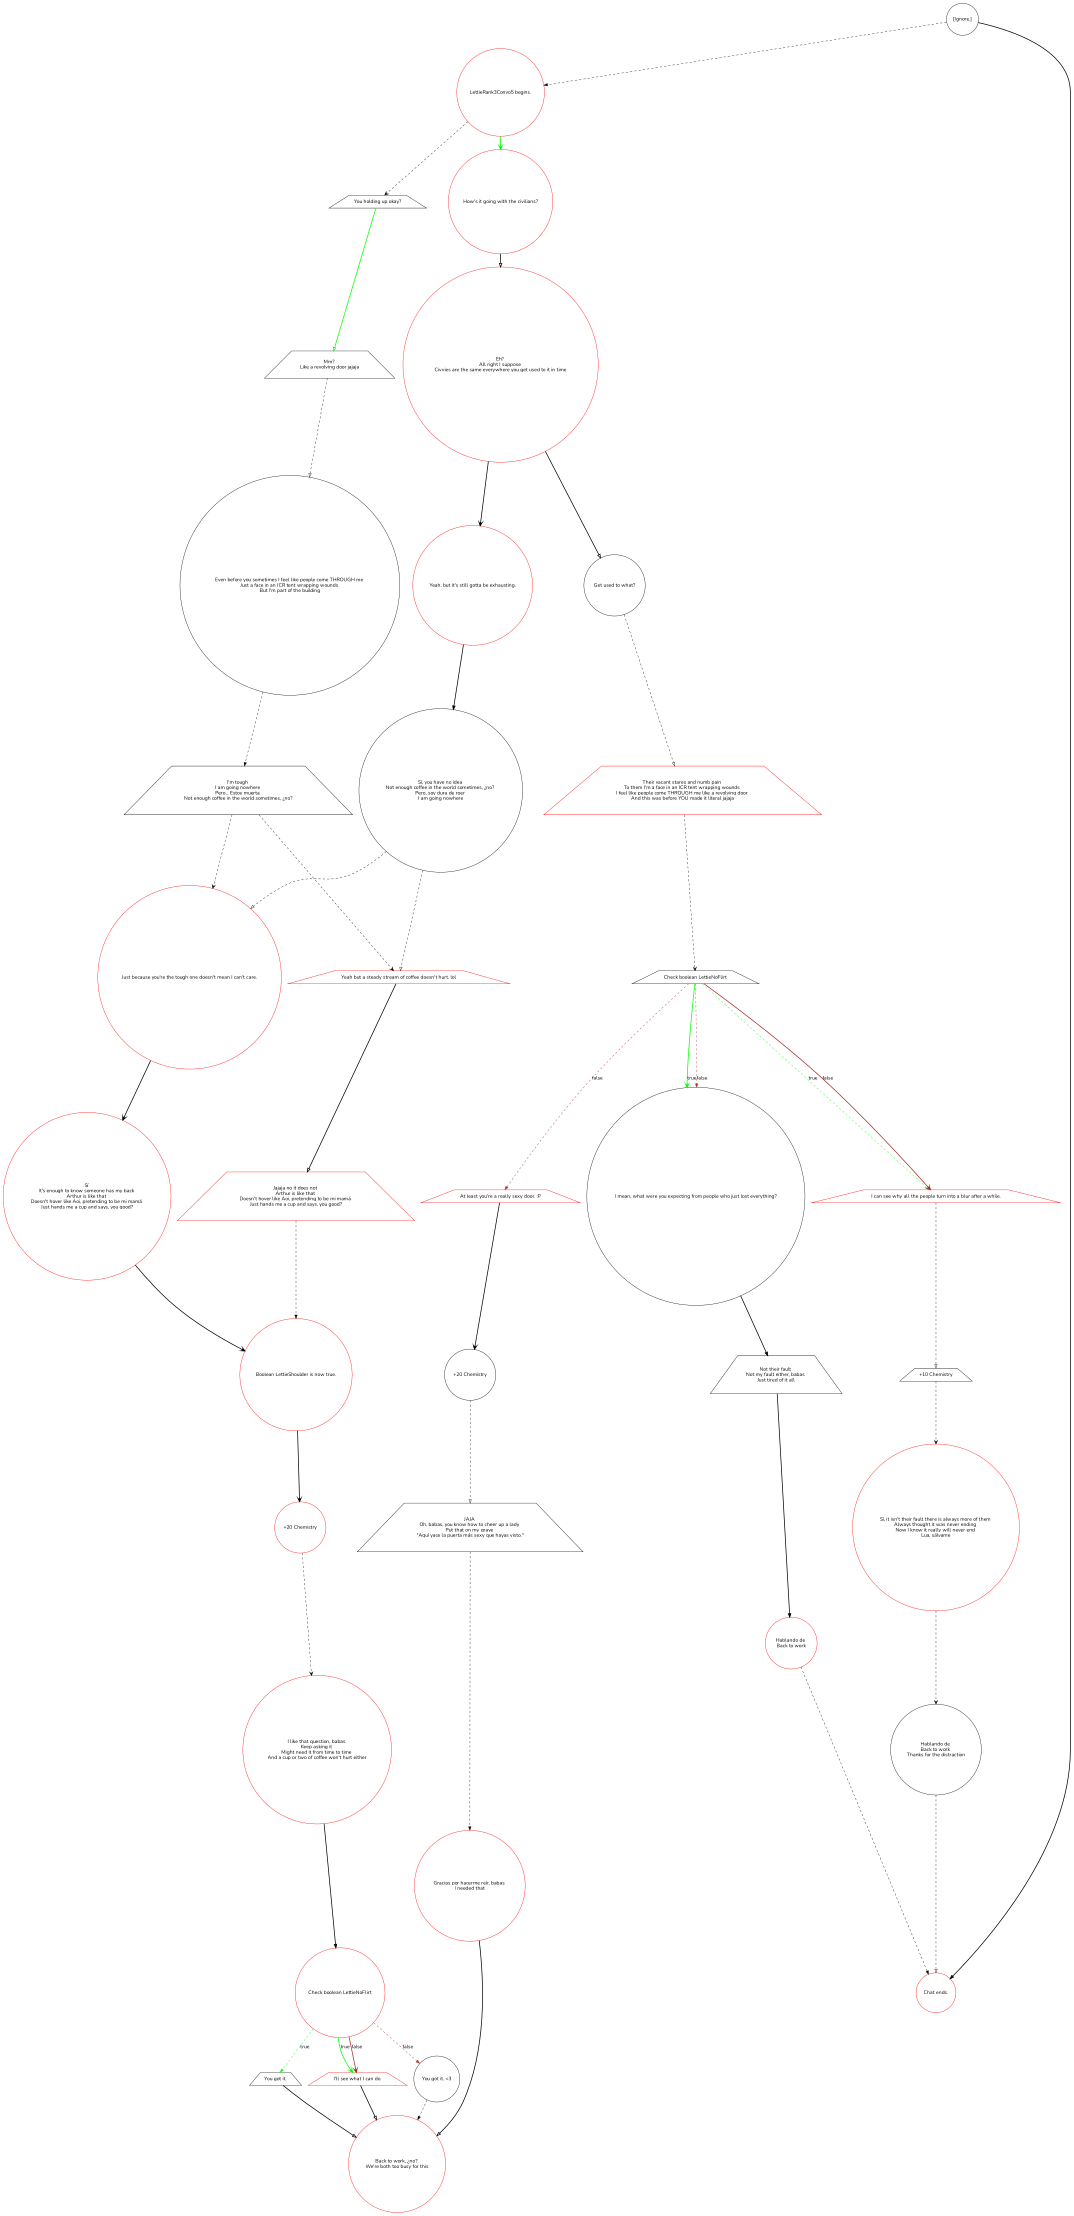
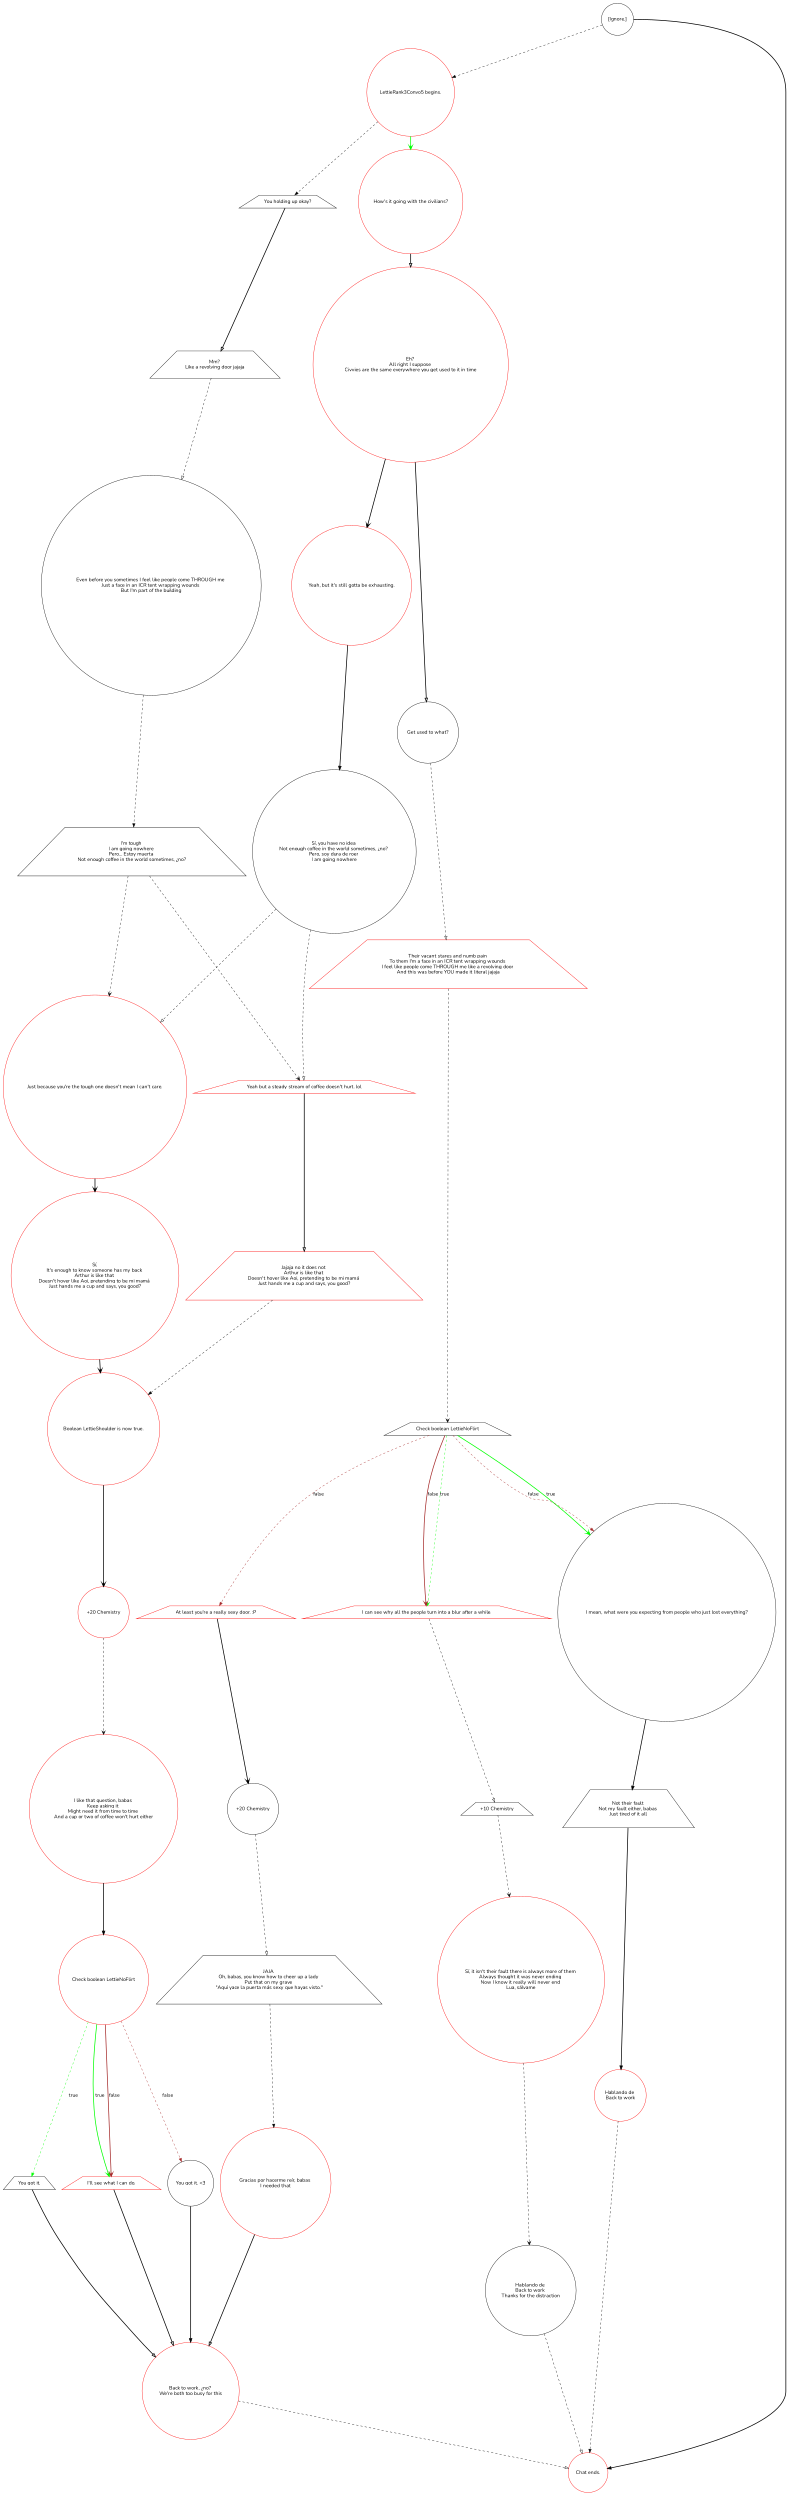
edge "LettieRank3Convo5 begins." -> "You holding up okay?": arrowhead vee -> normal
edge "You holding up okay?" -> "Mm? Like a revolving door jajaja": color green -> black
edge "You got it. <3" -> "Back to work, ¿no? We're both too busy for this": style dashed -> bold
edge "Back to work, ¿no? We're both too busy for this" -> "Chat ends.": added
